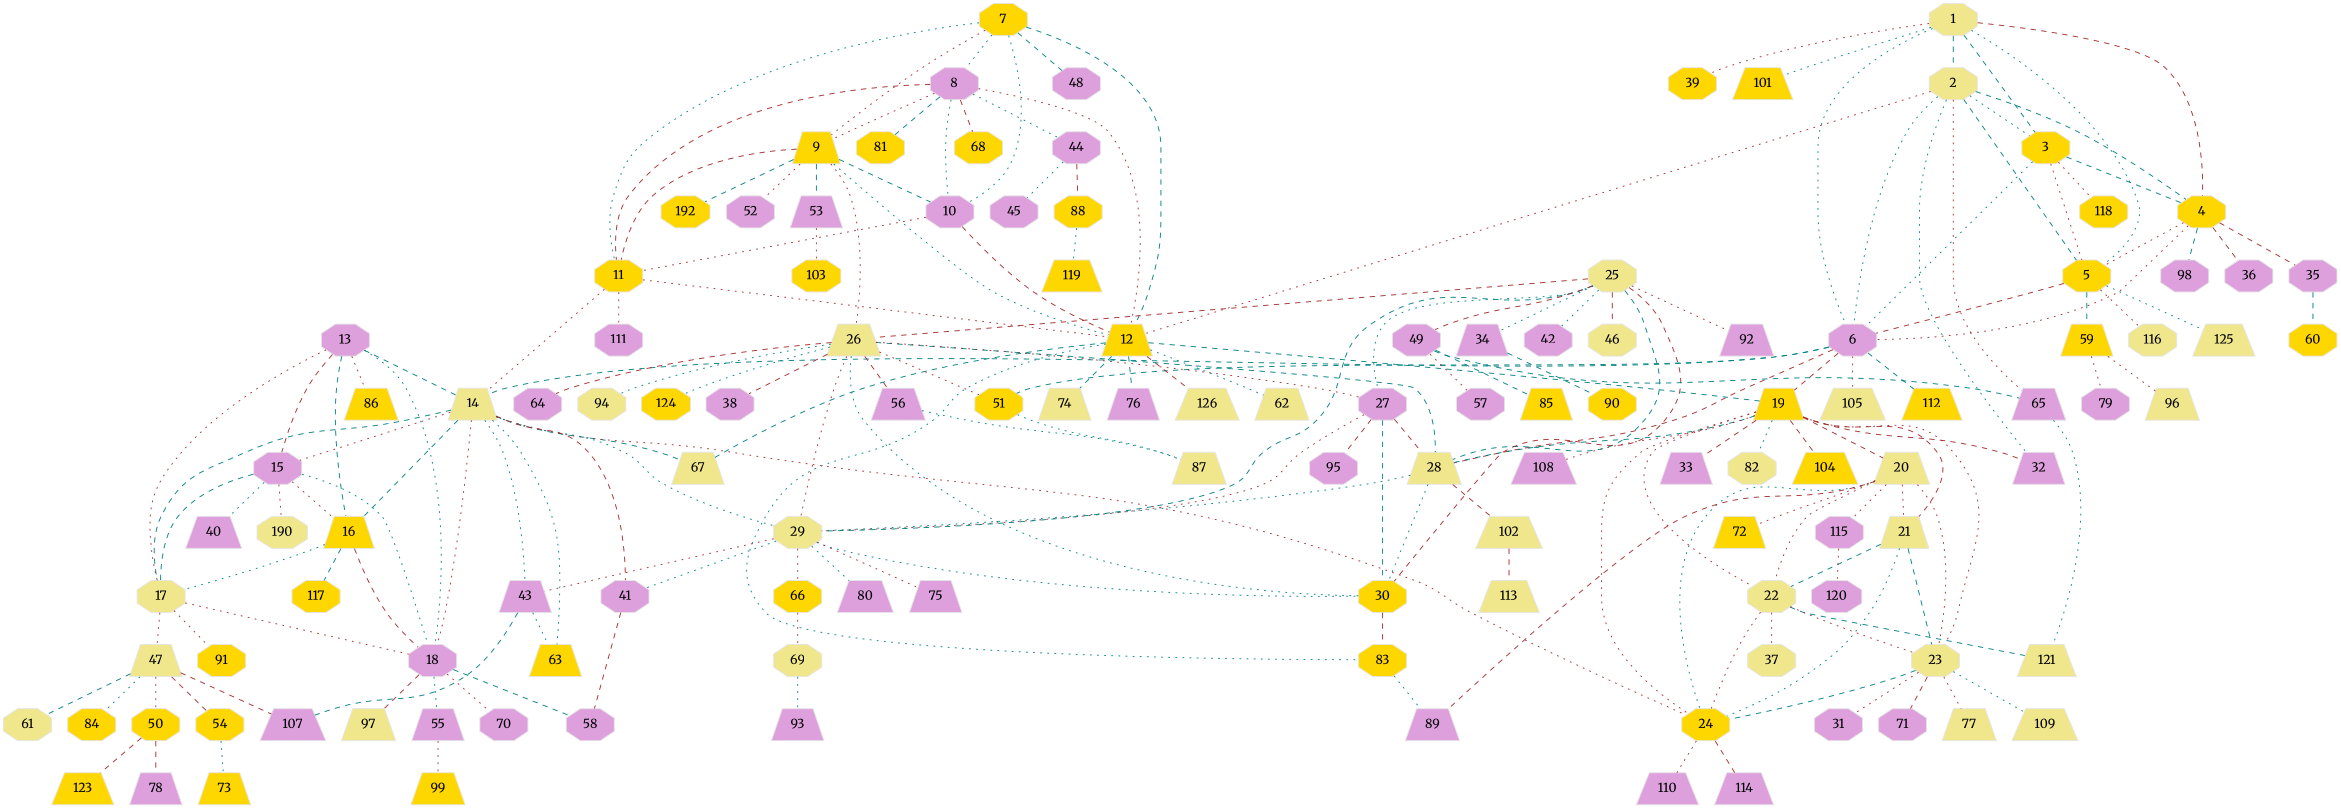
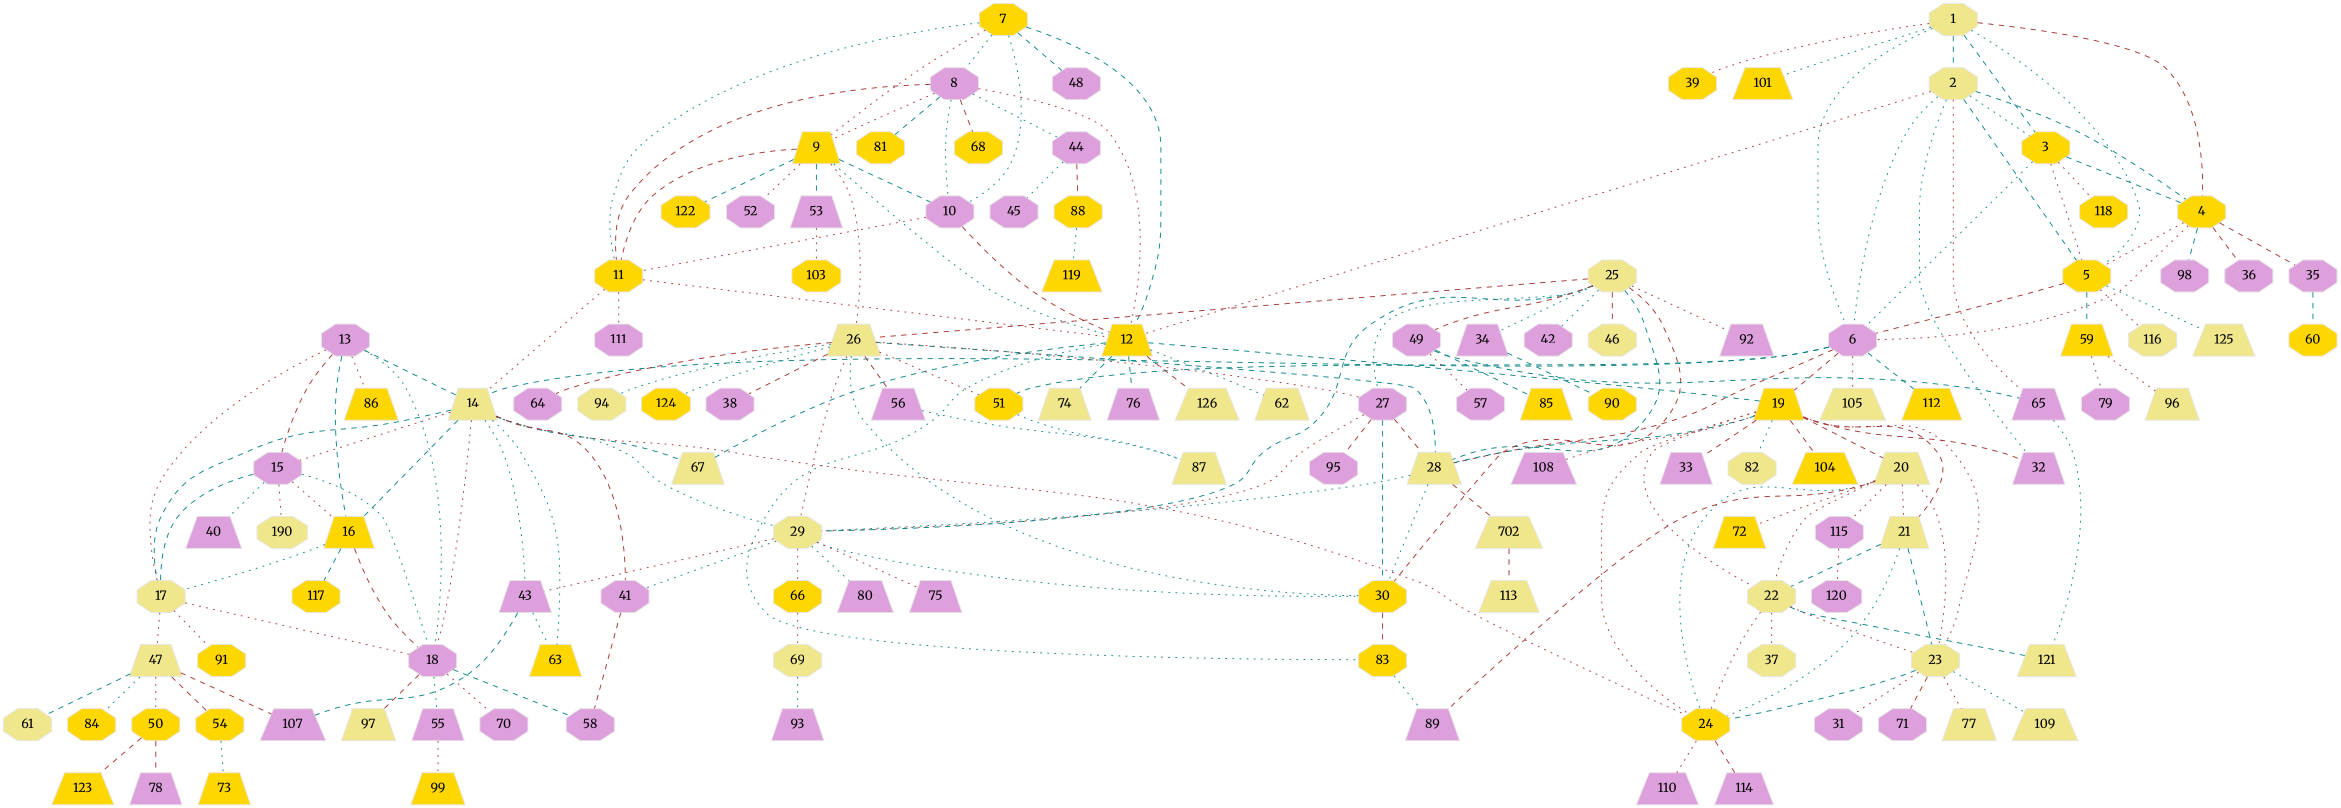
node "192": label "192" -> "122"
node "102": label "102" -> "702"
